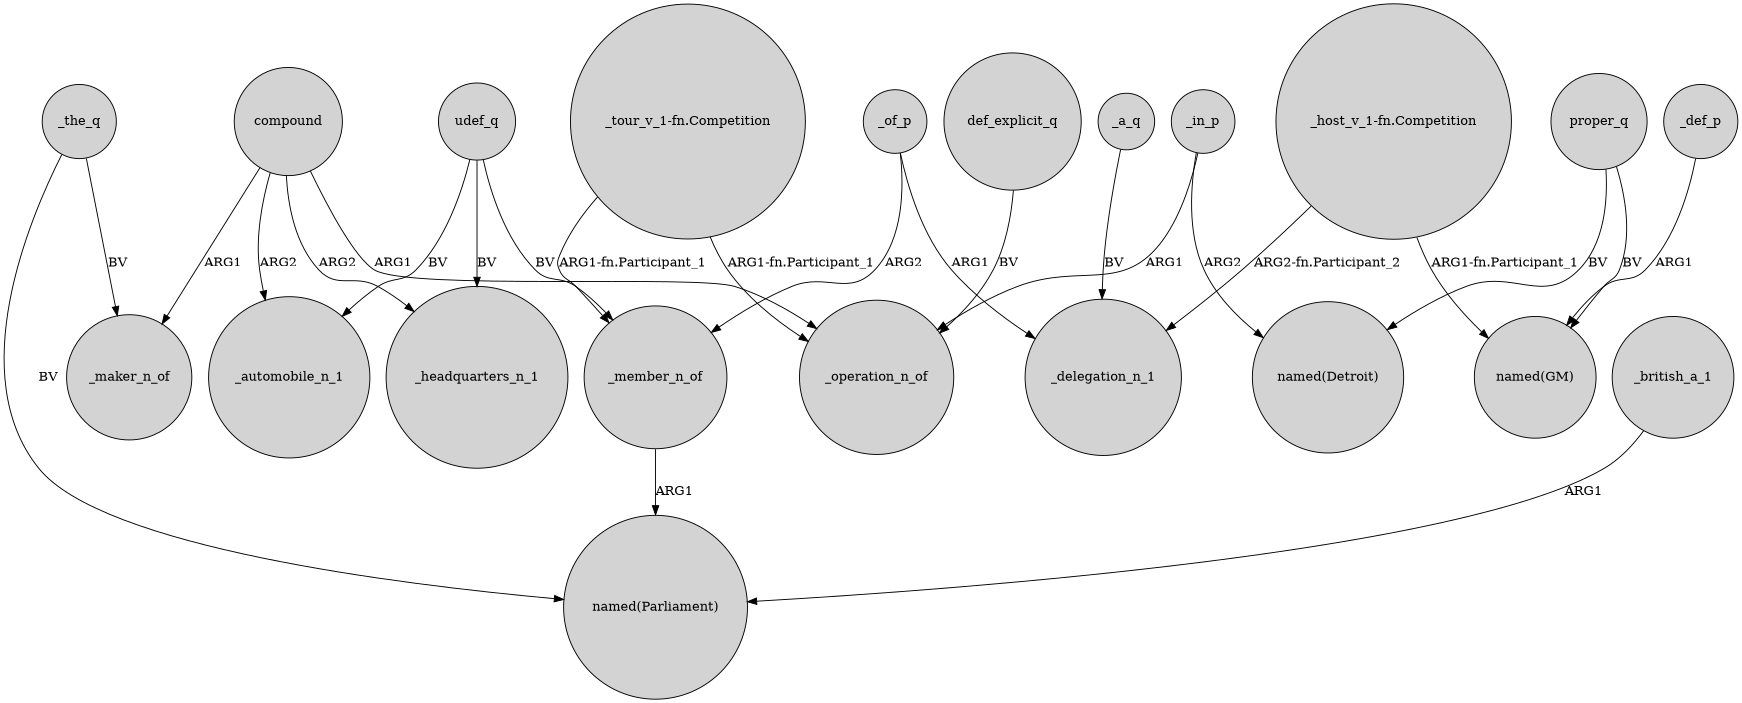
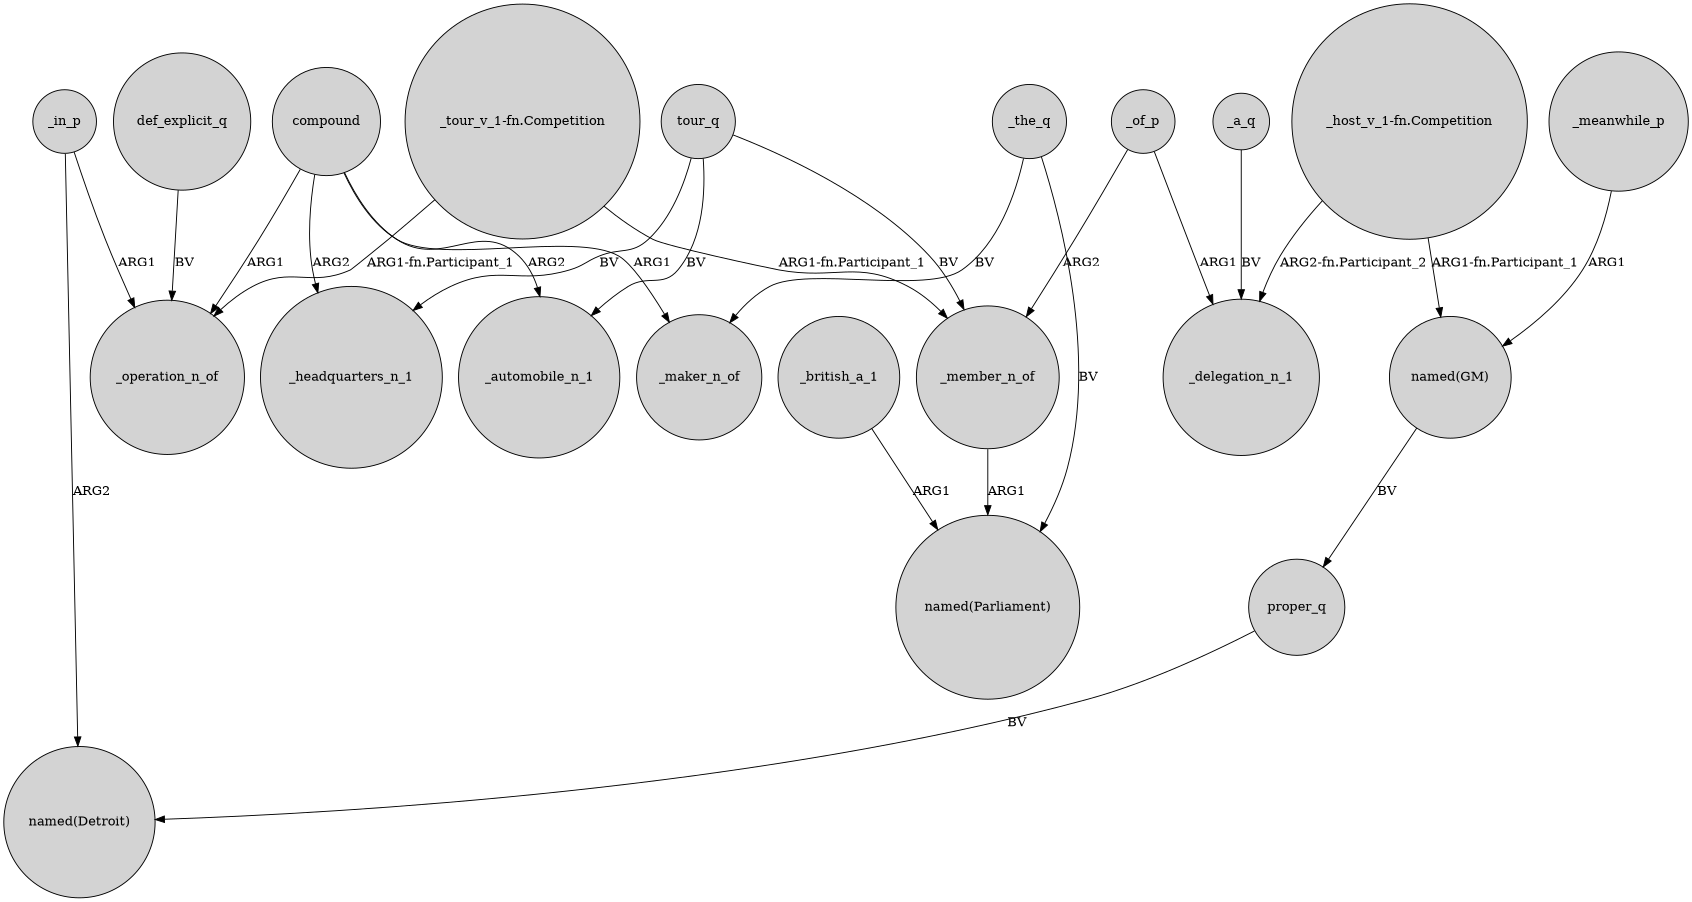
node "udef_q": label "udef_q" -> "tour_q"
node "_def_p": label "_def_p" -> "_meanwhile_p"
edge "proper_q" -> "named(GM)": reversed
